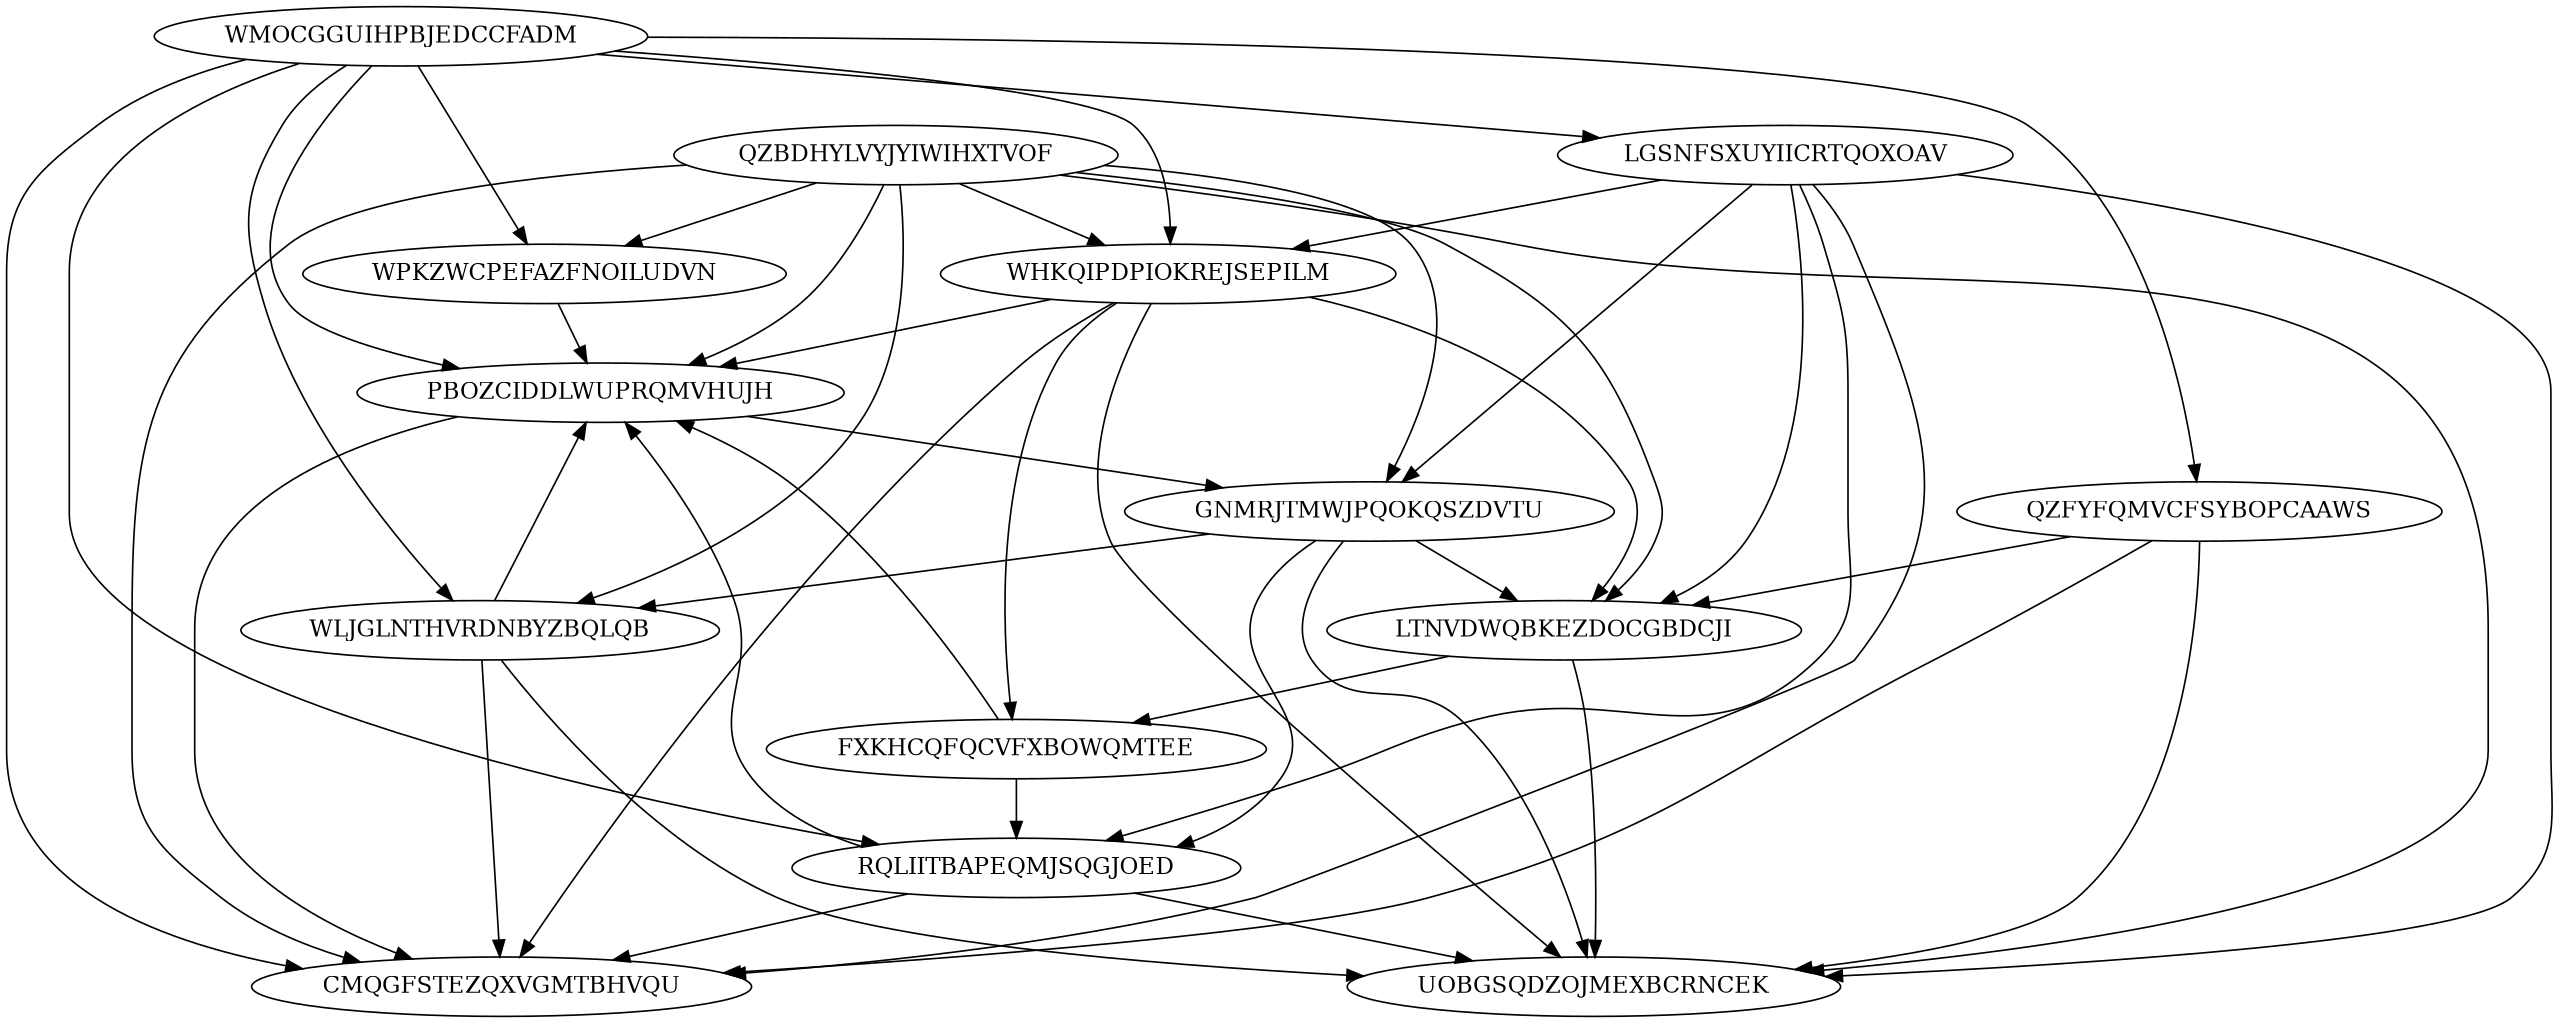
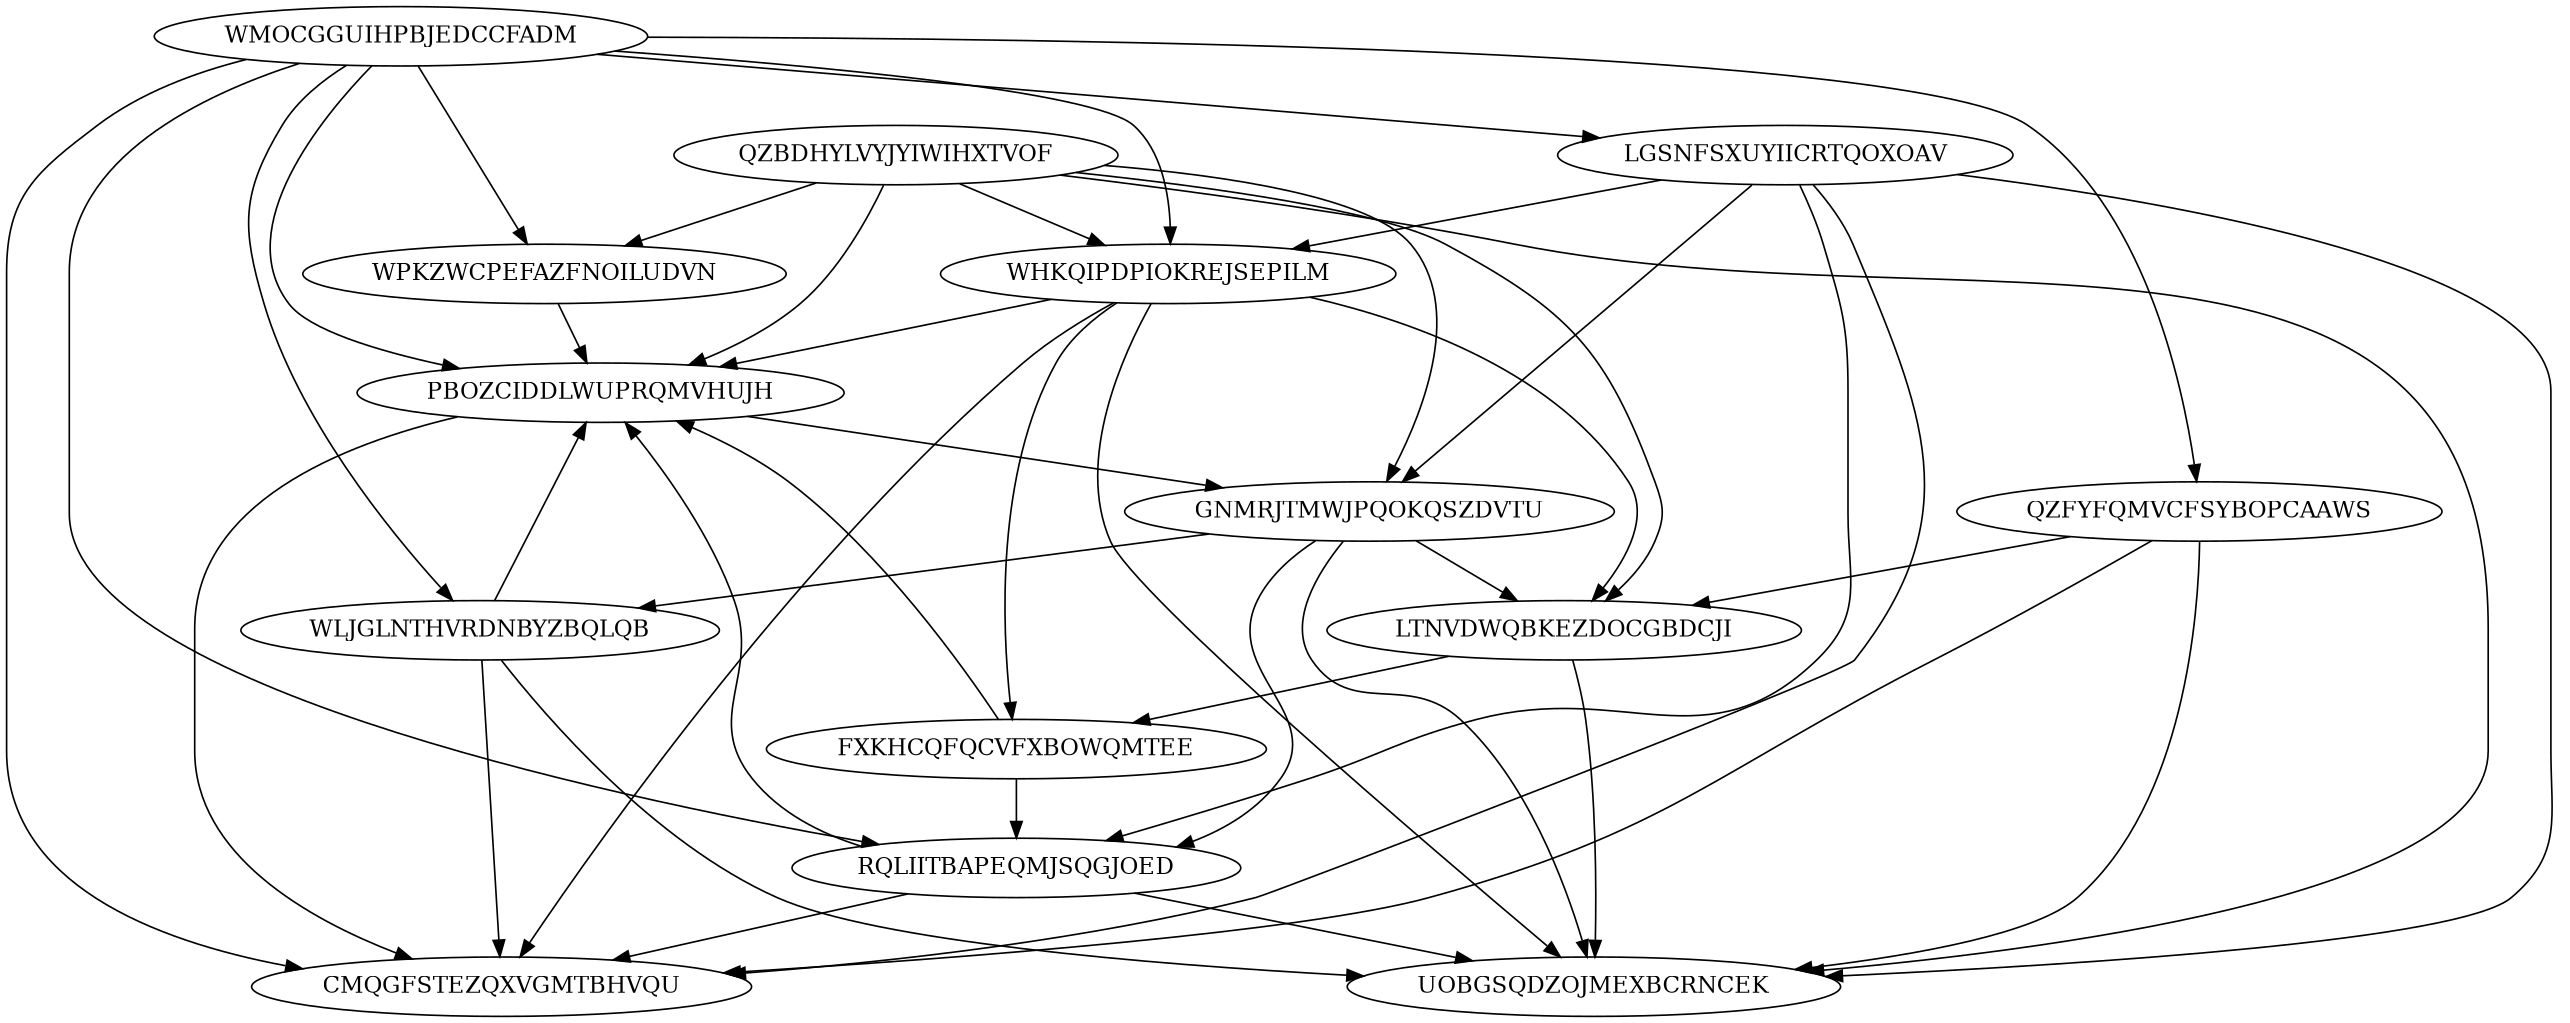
edge "LGSNFSXUYIICRTQOXOAV" -> "LTNVDWQBKEZDOCGBDCJI": removed
edge "QZBDHYLVYJYIWIHXTVOF" -> "CMQGFSTEZQXVGMTBHVQU": removed
edge "QZBDHYLVYJYIWIHXTVOF" -> "WLJGLNTHVRDNBYZBQLQB": removed
